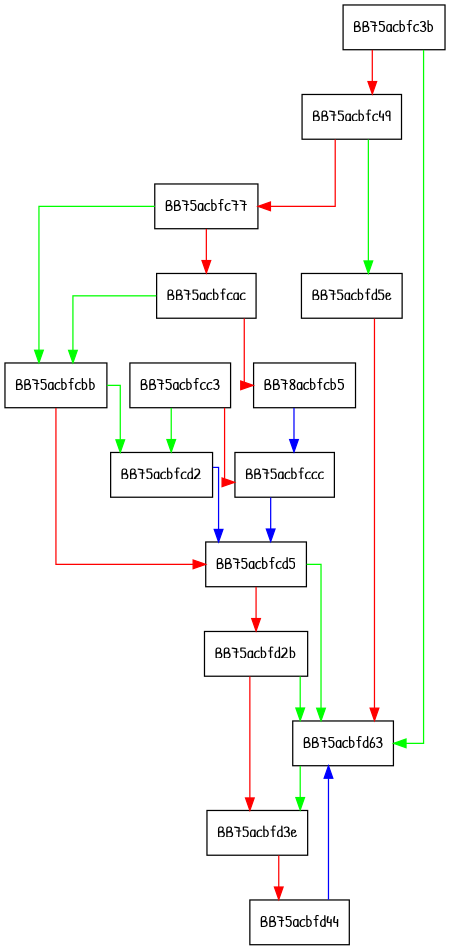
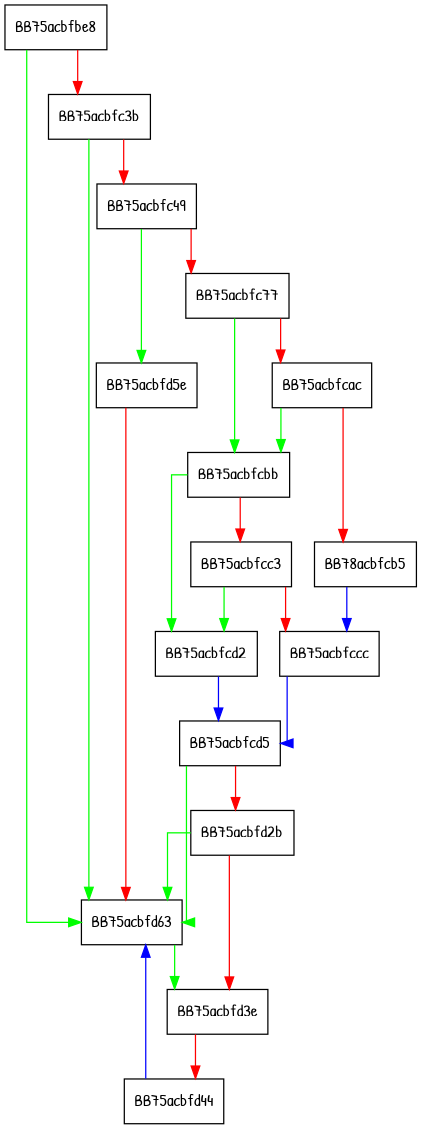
node "BB75acbfbe8": added
edge "BB75acbfcbb" -> "BB75acbfcd5": now "BB75acbfcbb" -> "BB75acbfcc3"
